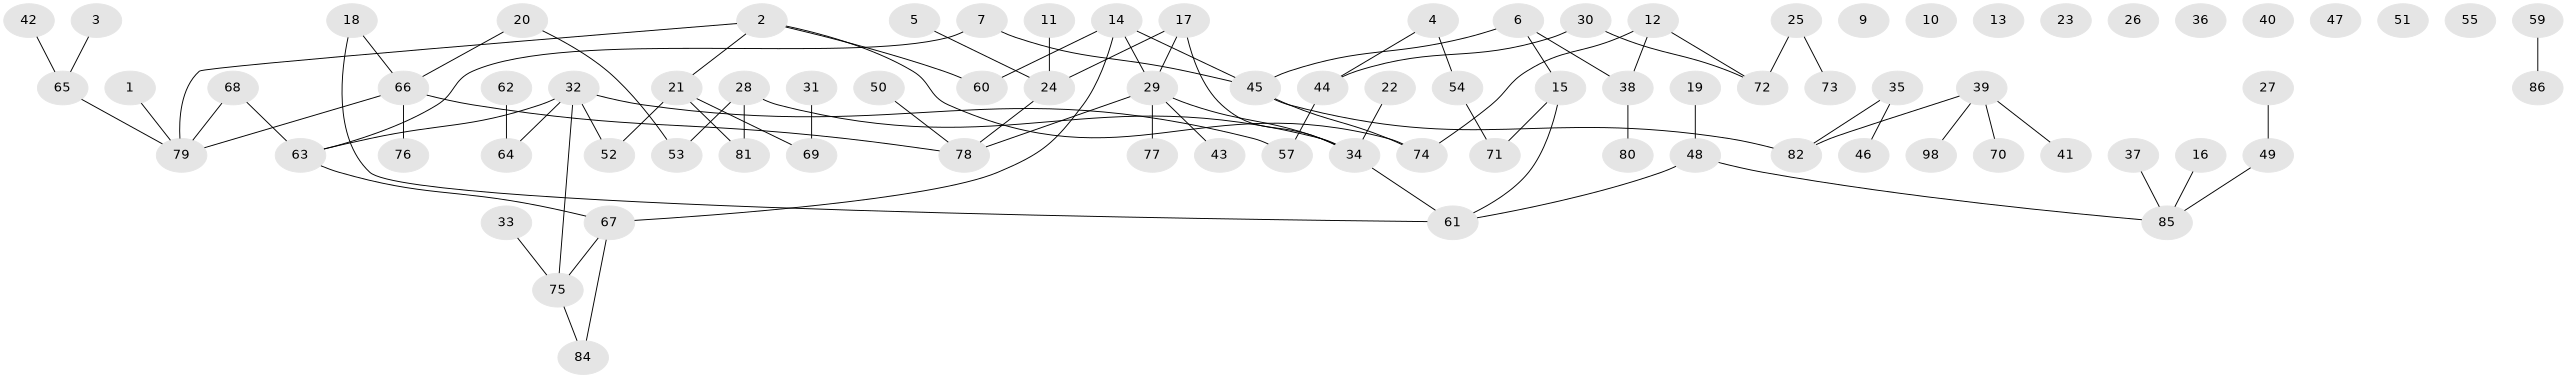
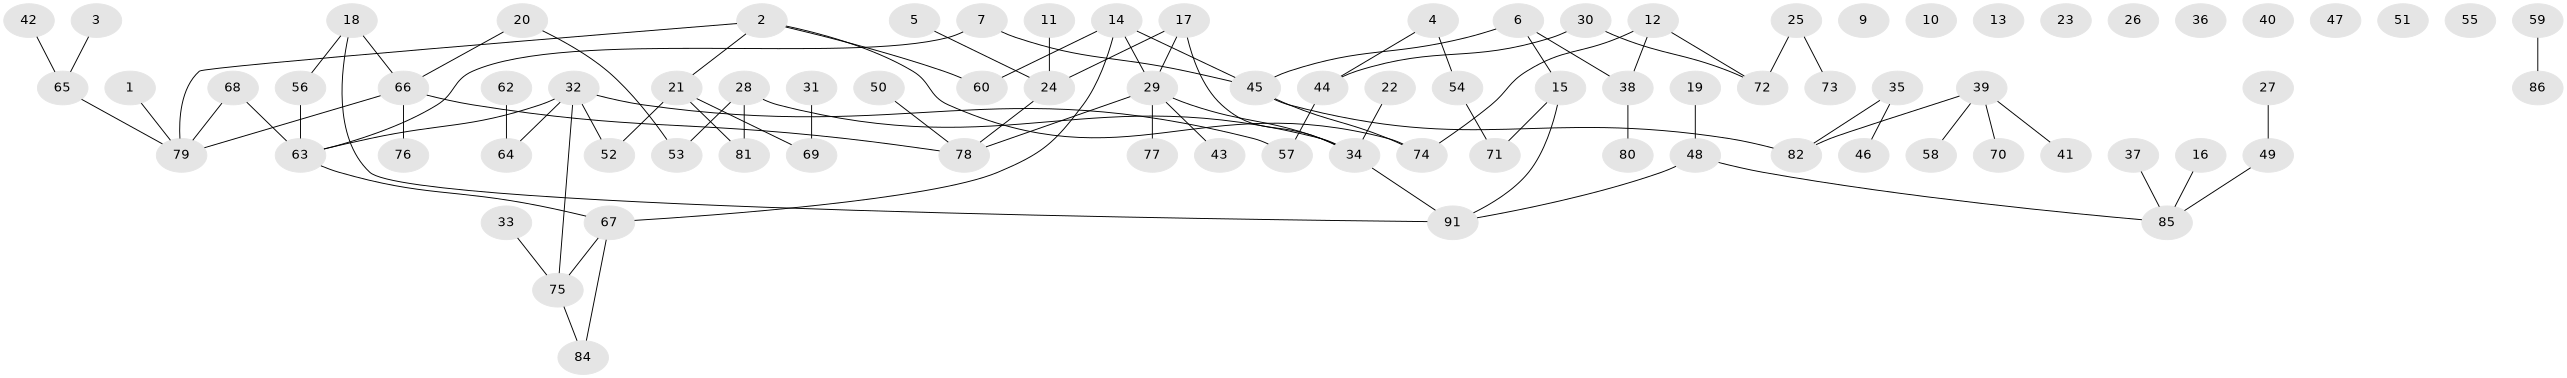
node "56": added
node "98": label "98" -> "58"
node "61": label "61" -> "91"
